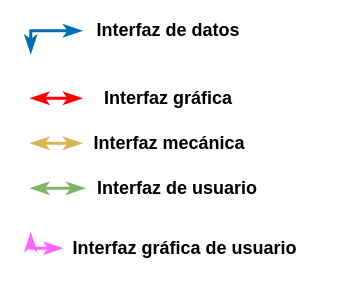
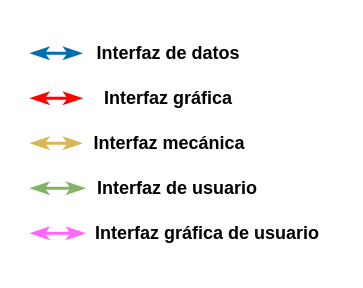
node "Interfaz de datos": moved (169, 31) -> (169, 53)
node "Interfaz gráfica de usuario": moved (185, 248) -> (208, 233)
